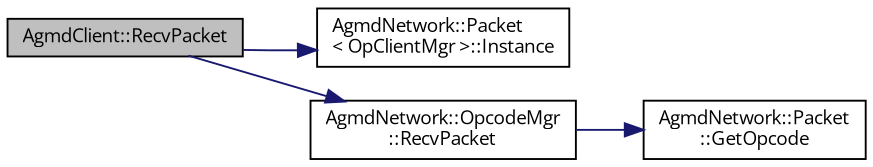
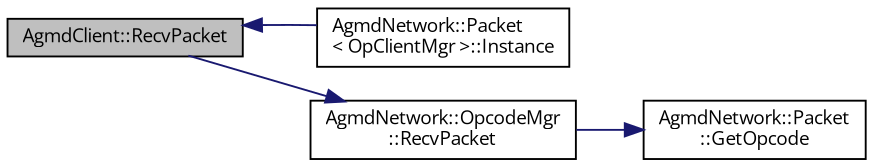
edge "AgmdClient::RecvPacket" -> "AgmdNetwork::Packet < OpClientMgr >::Instance": reversed
